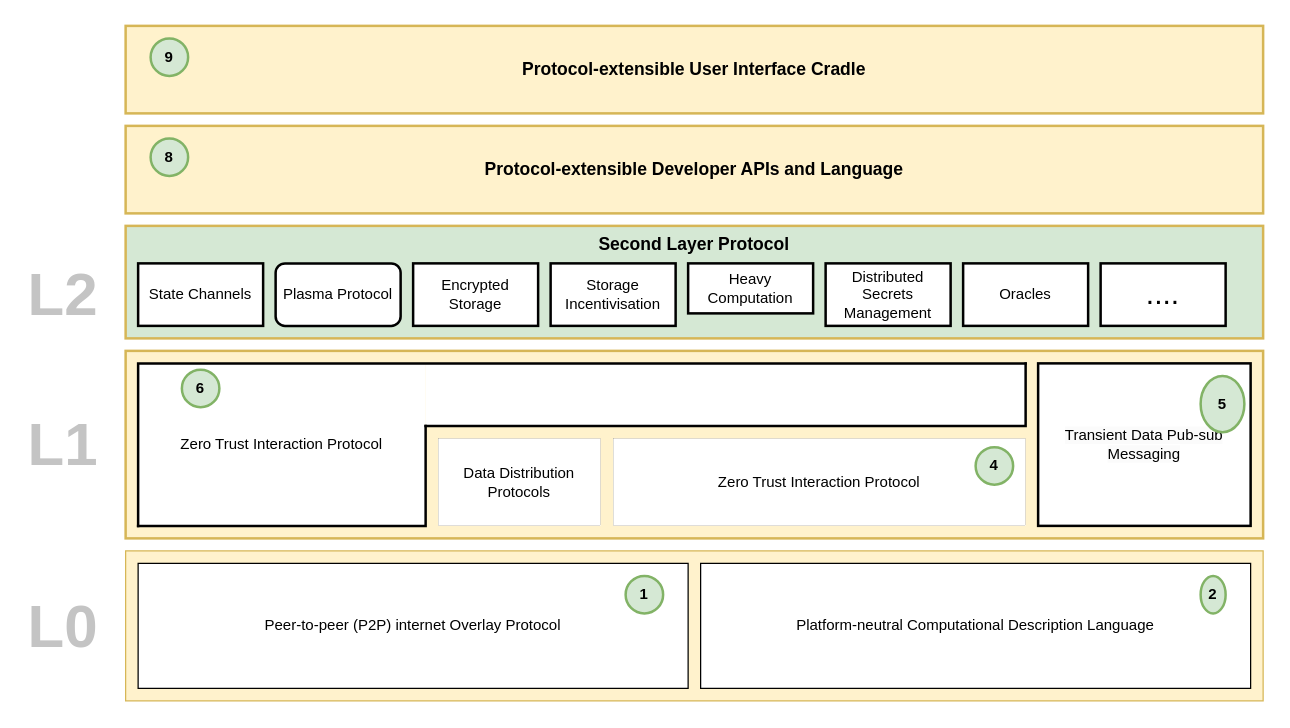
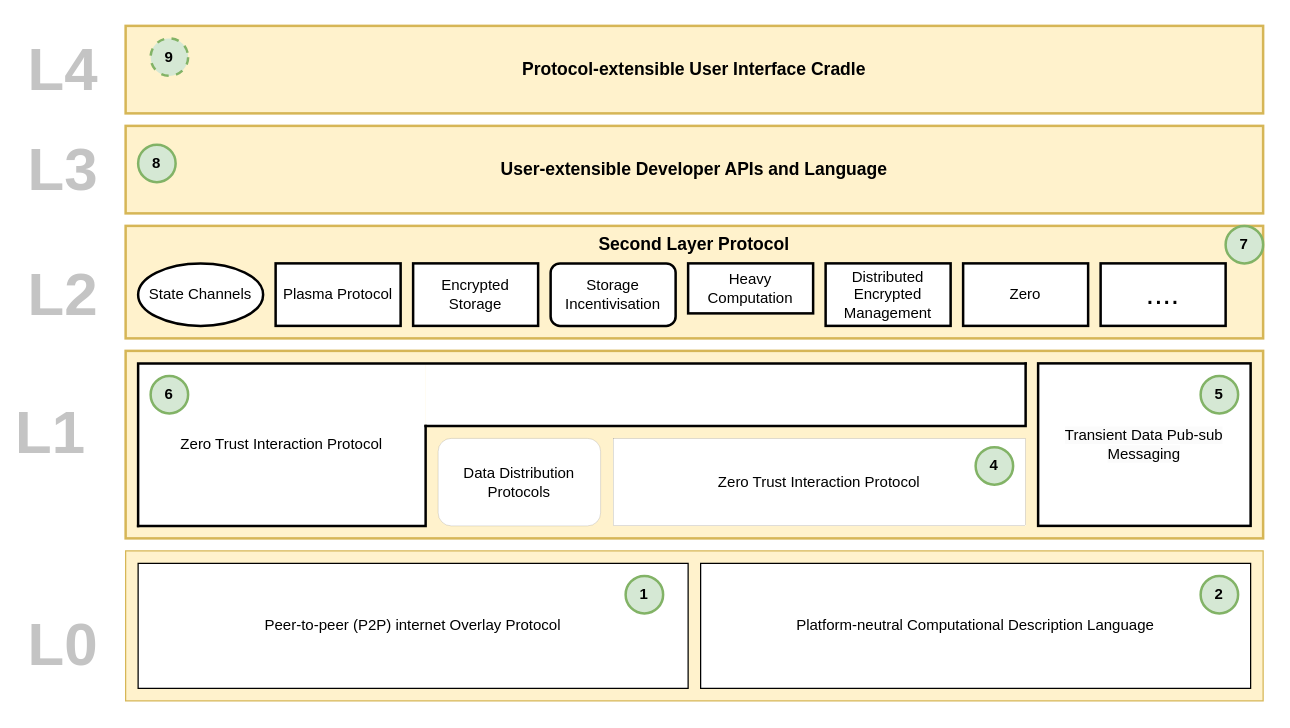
node "9": style solid -> dashed
node "L4": added
node "8": moved (169, 157) -> (157, 163)
node "L3": added
node "Protocol-extensible Developer APIs and Language": label "Protocol-extensible Developer APIs and Language" -> "User-extensible Developer APIs and Language"
node "7": added
node "Second Layer Protocol": fillcolor #d5e8d4 -> #fff2cc
node "State Channels": shape rectangle -> ellipse
node "Plasma Protocol": shape rounded rectangle -> rectangle
node "Storage Incentivisation": shape rectangle -> rounded rectangle
node "Distributed Secrets Management": label "Distributed Secrets Management" -> "Distributed Encrypted Management"
node "Oracles": label "Oracles" -> "Zero"
node "6": moved (201, 388) -> (169, 394)
node "5": size 44x56 -> 38x38
node "L1": moved (63, 444) -> (51, 432)
node "Data Distribution Protocols": shape rectangle -> rounded rectangle
node "2": size 25x38 -> 38x38
node "L0": moved (63, 626) -> (63, 644)
